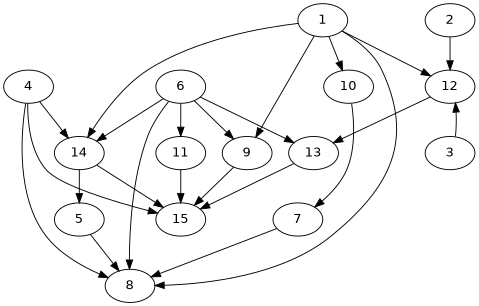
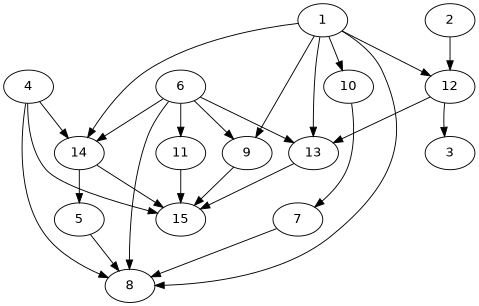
edge "1" -> "13": added
edge "3" -> "12": reversed
